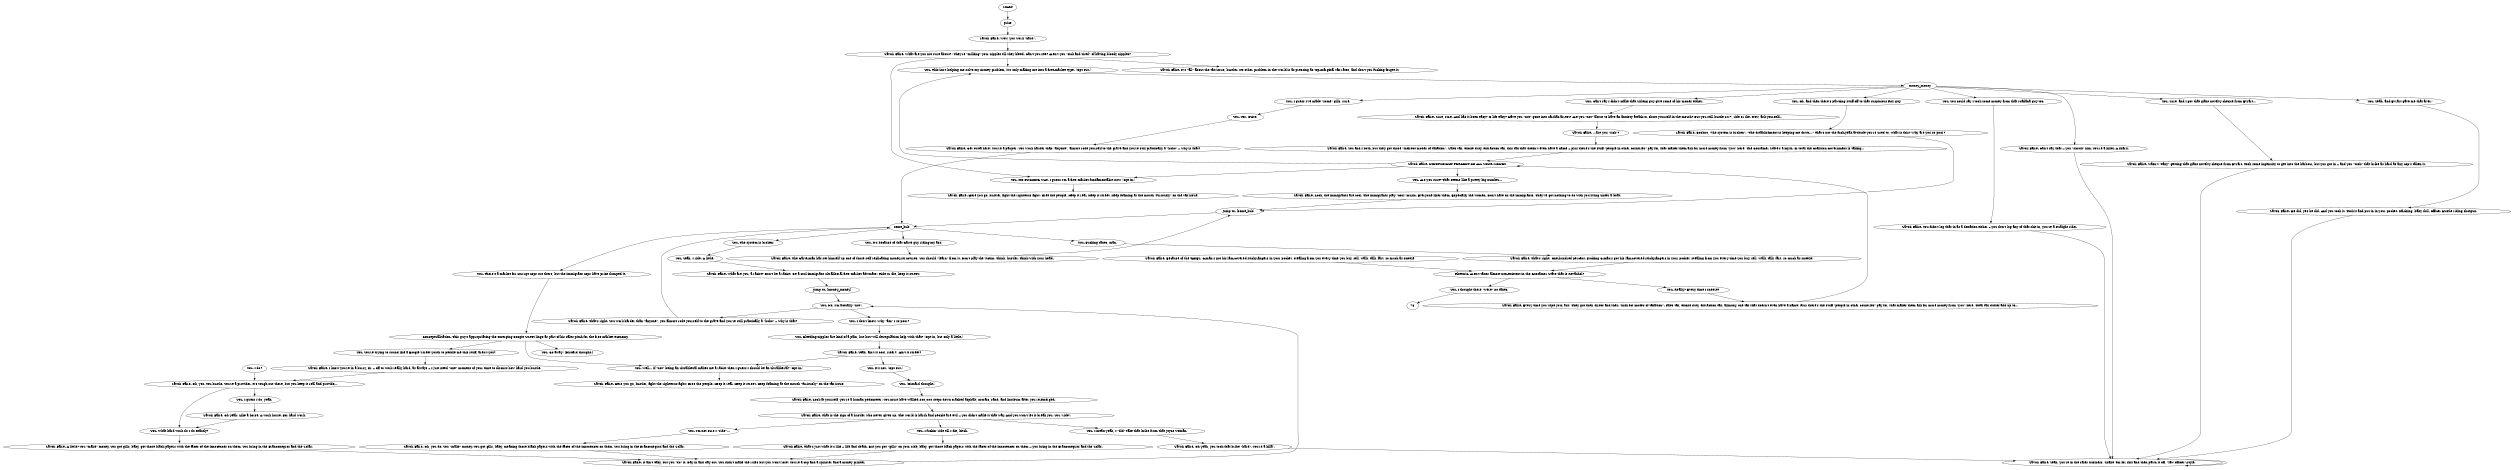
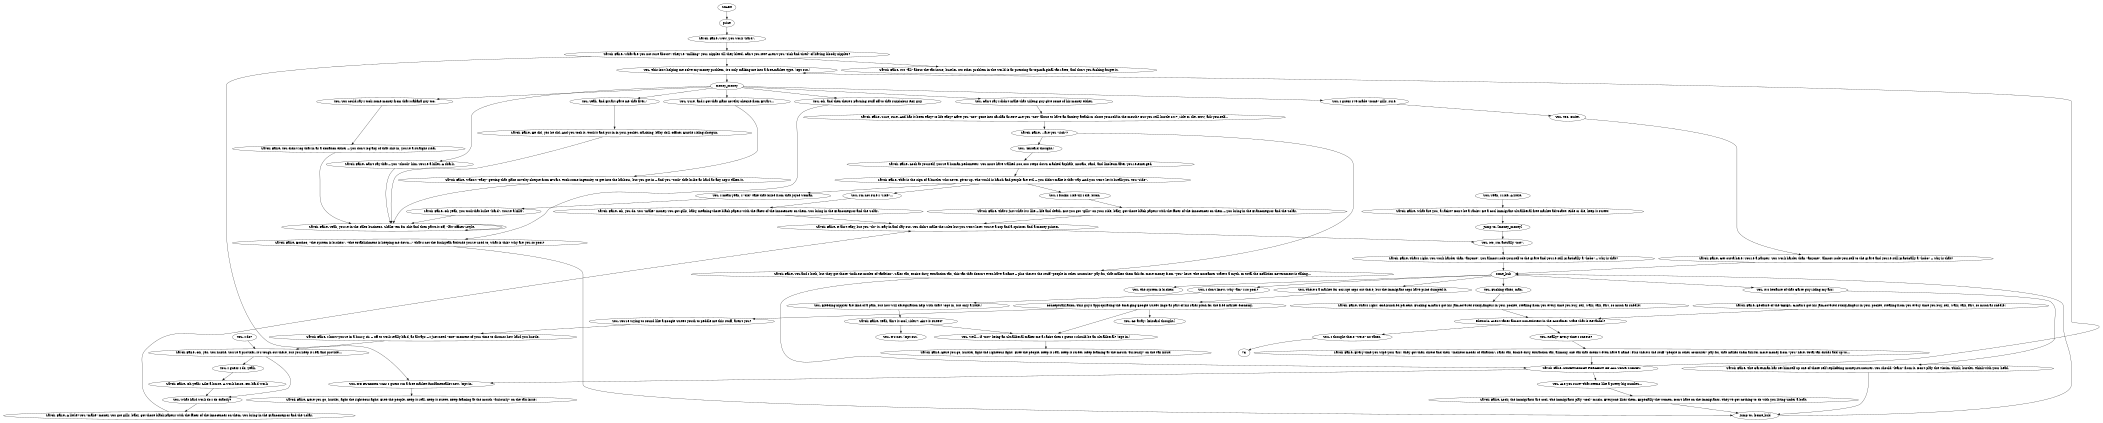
edge "You: The system is broken!" -> "You: Yeah, I ride. A little.": removed
edge "You: No, I'm actually *not*." -> "You: I don't know. Why *am* I so poor?": now "some_hub" -> "You: I don't know. Why *am* I so poor?"
edge "You: It's not. (Opt out.)" -> "You: (Discard thought.)": now "Savoir Faire: ...are you *rich*?" -> "You: (Discard thought.)"
